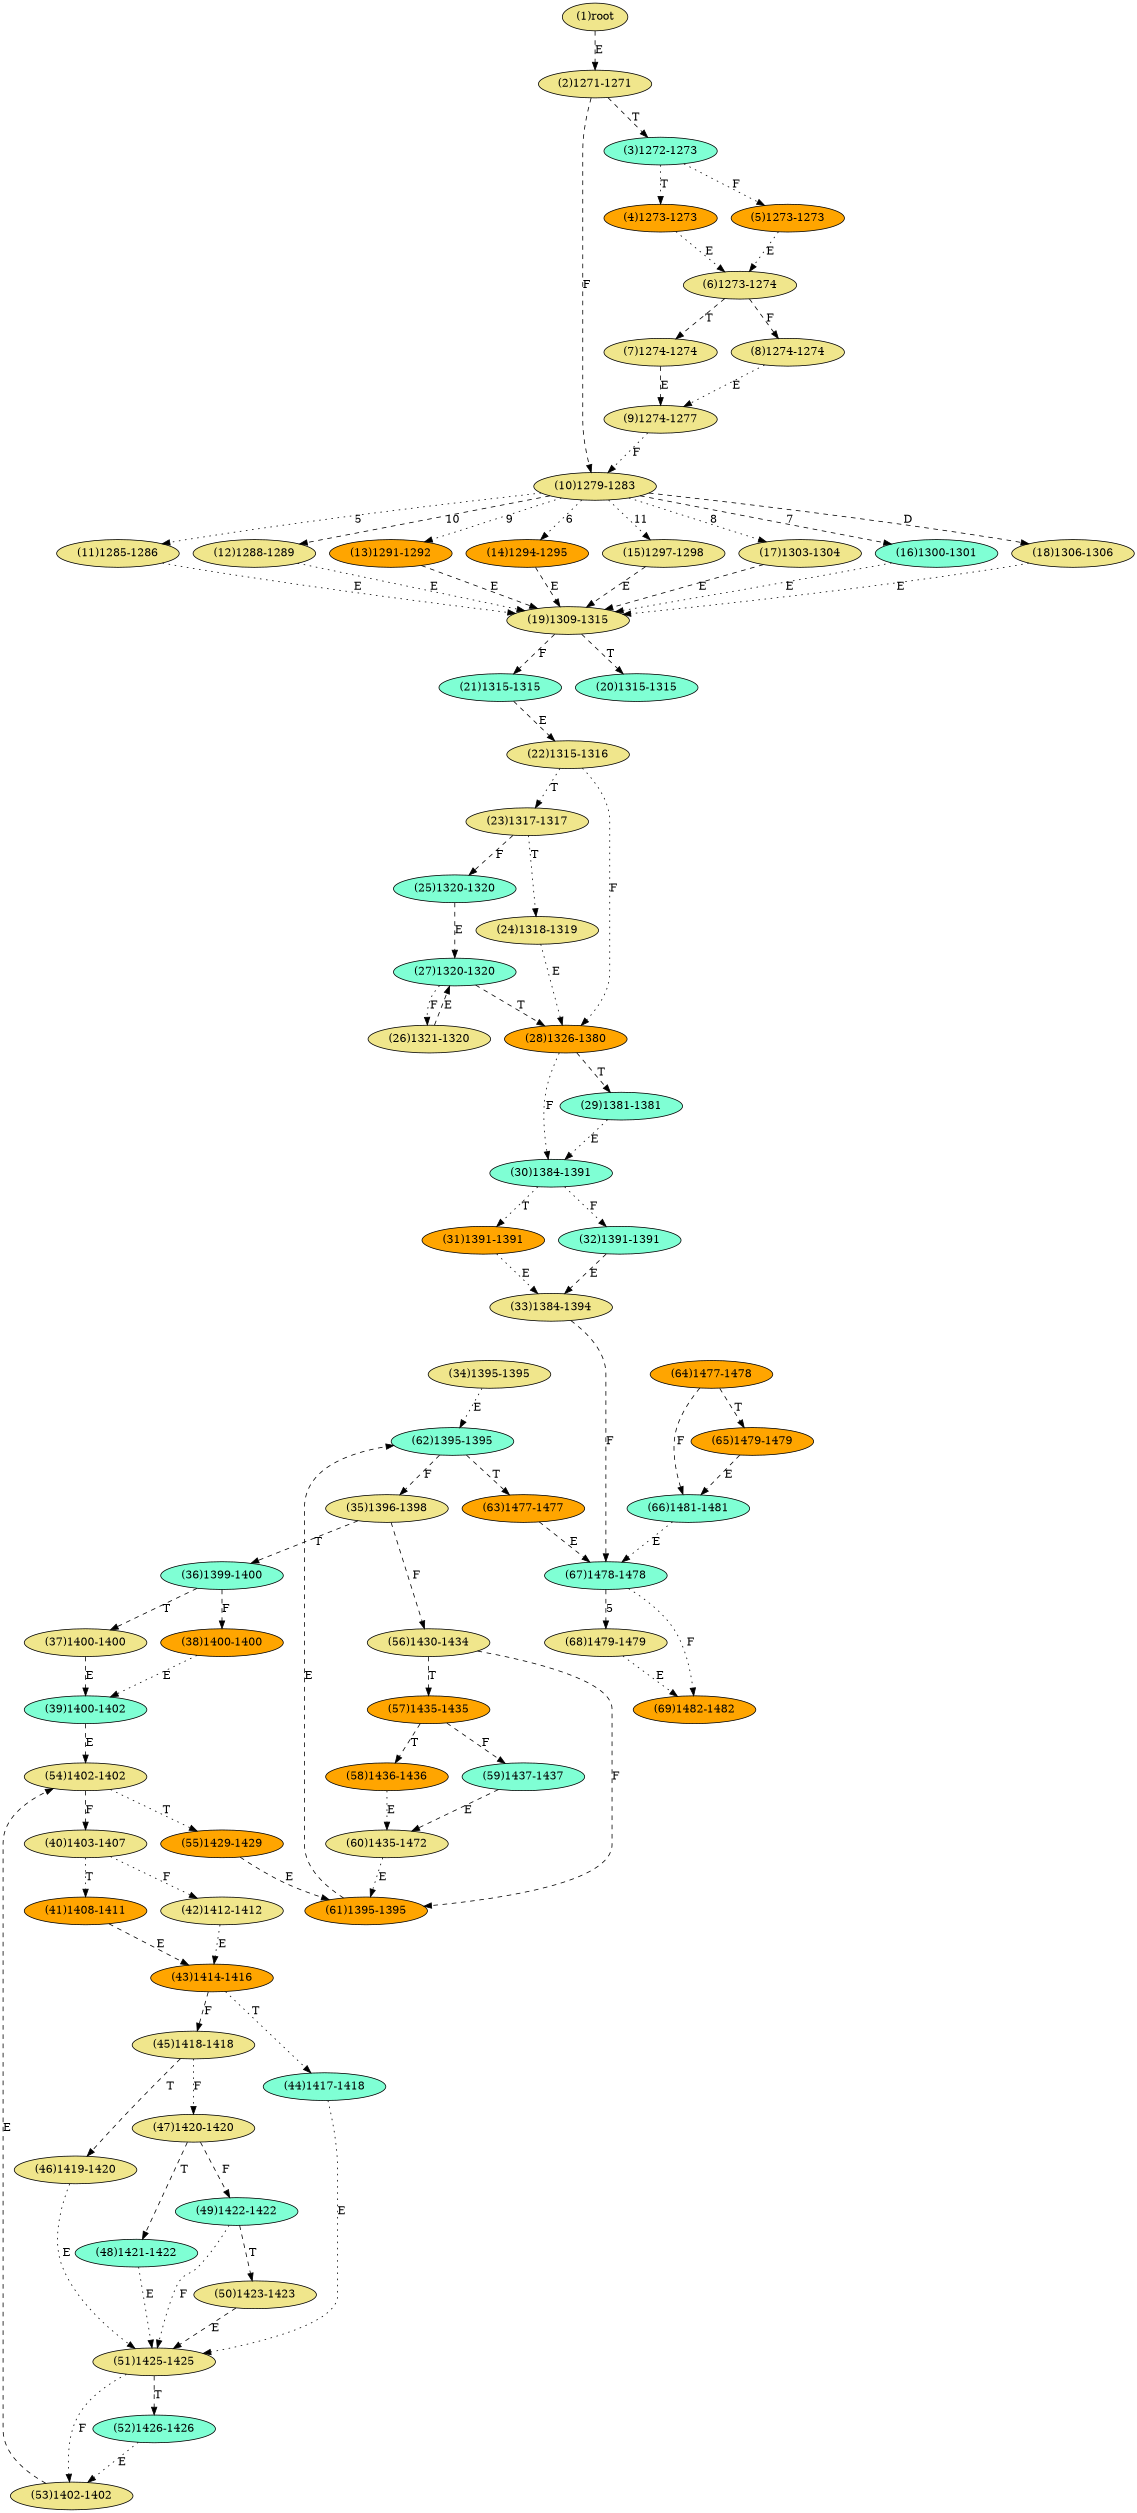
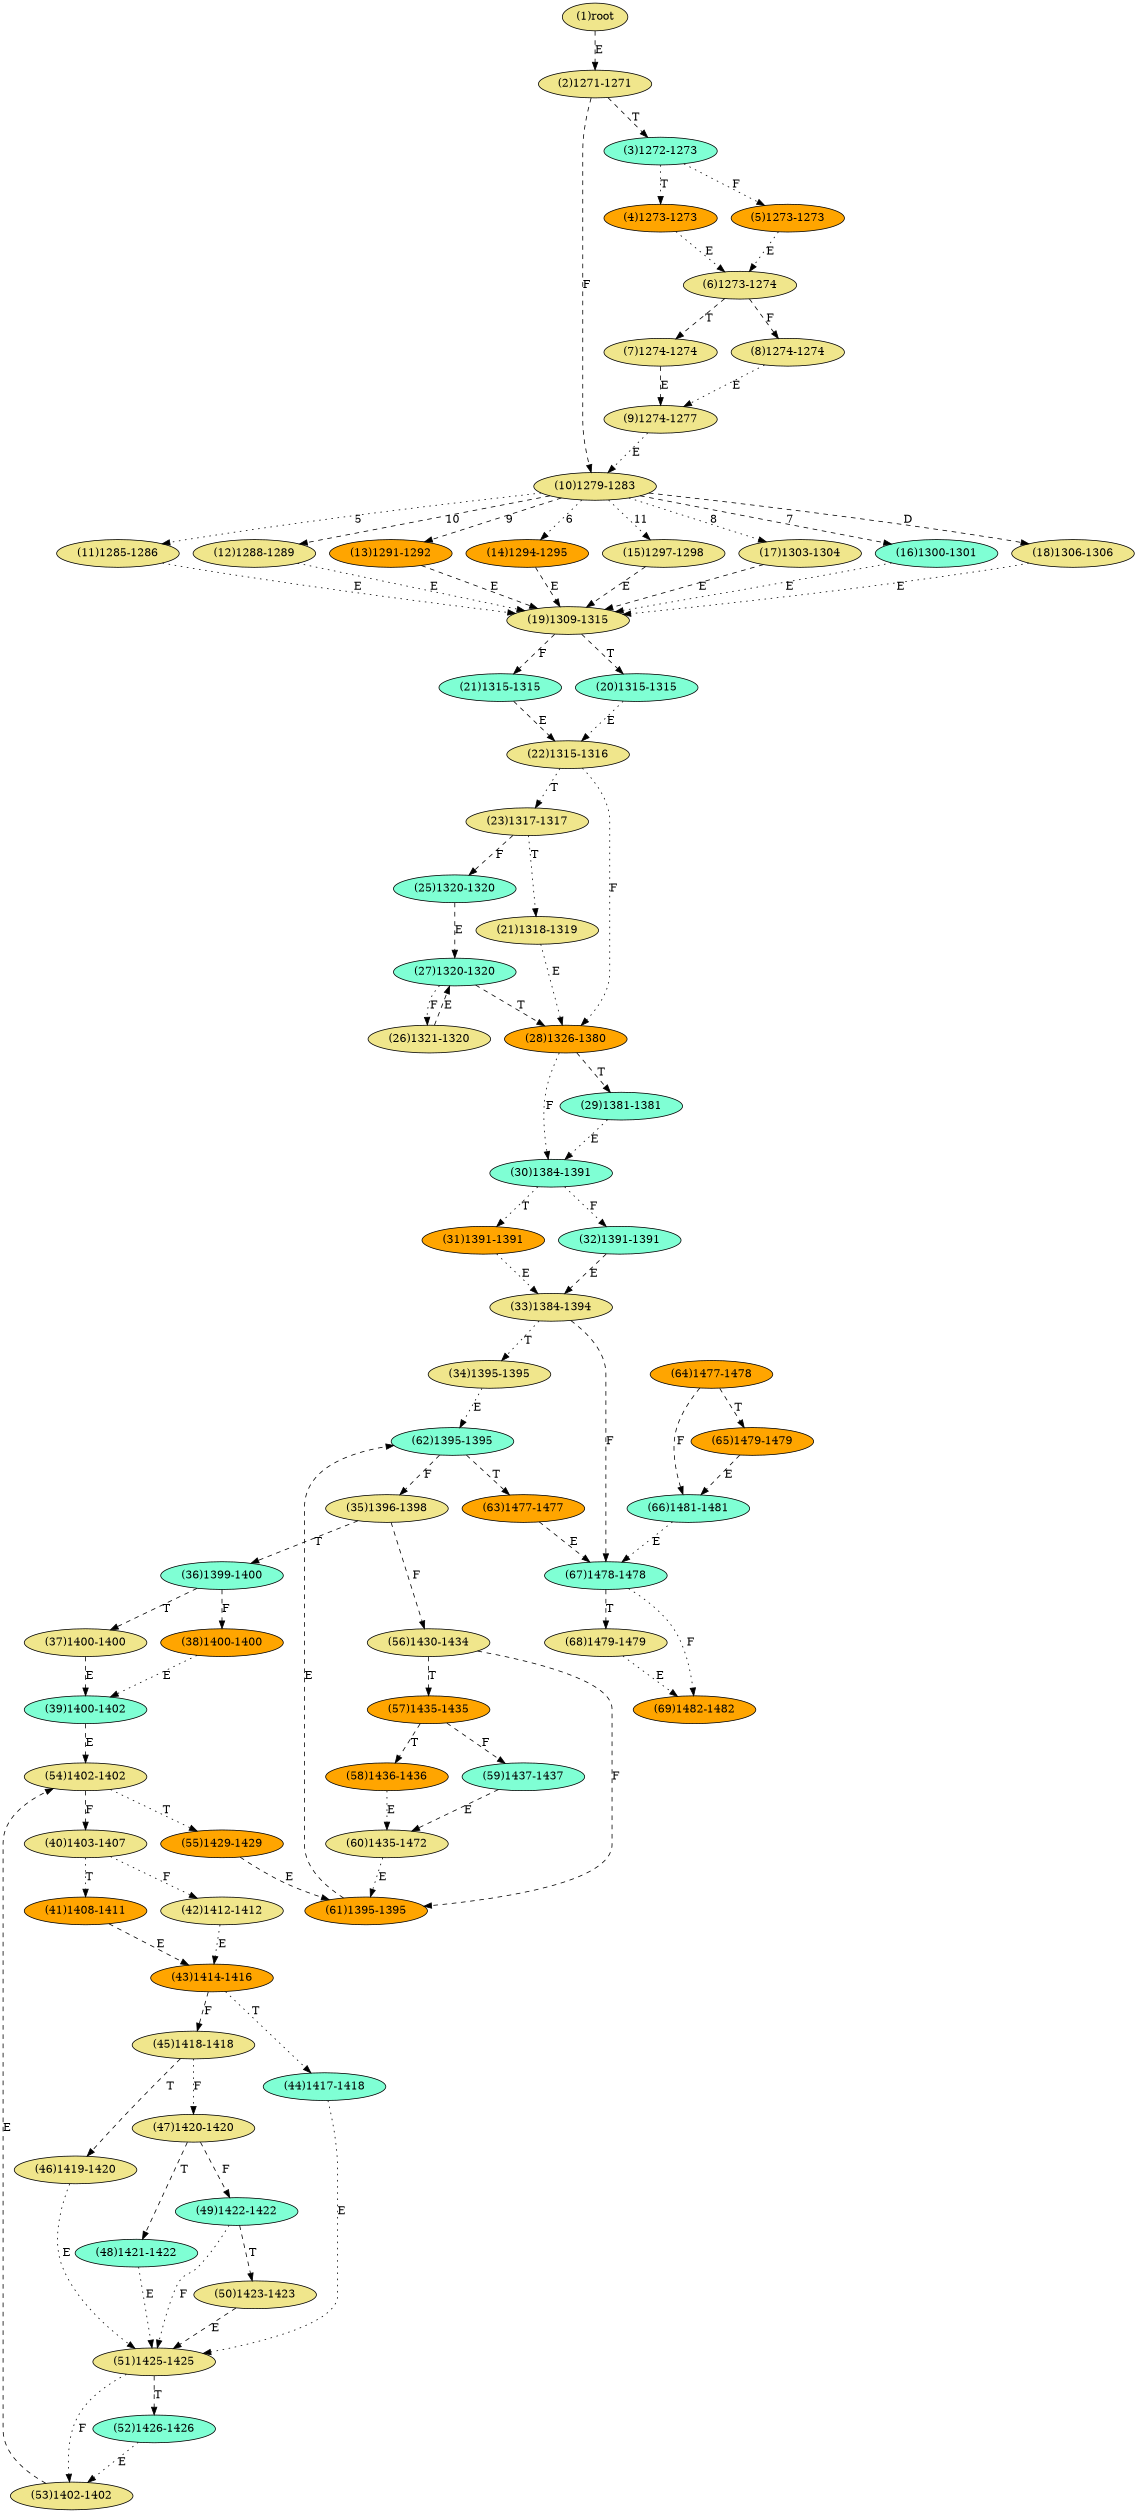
edge "(9)1274-1277" -> "(10)1279-1283": label "F" -> "E"
edge "(10)1279-1283" -> "(13)1291-1292": style dotted -> dashed
edge "(20)1315-1315" -> "(22)1315-1316": added, label "E"
node "(24)1318-1319": label "(24)1318-1319" -> "(21)1318-1319"
edge "(33)1384-1394" -> "(34)1395-1395": added, label "T"
edge "(67)1478-1478" -> "(68)1479-1479": label "5" -> "T"
